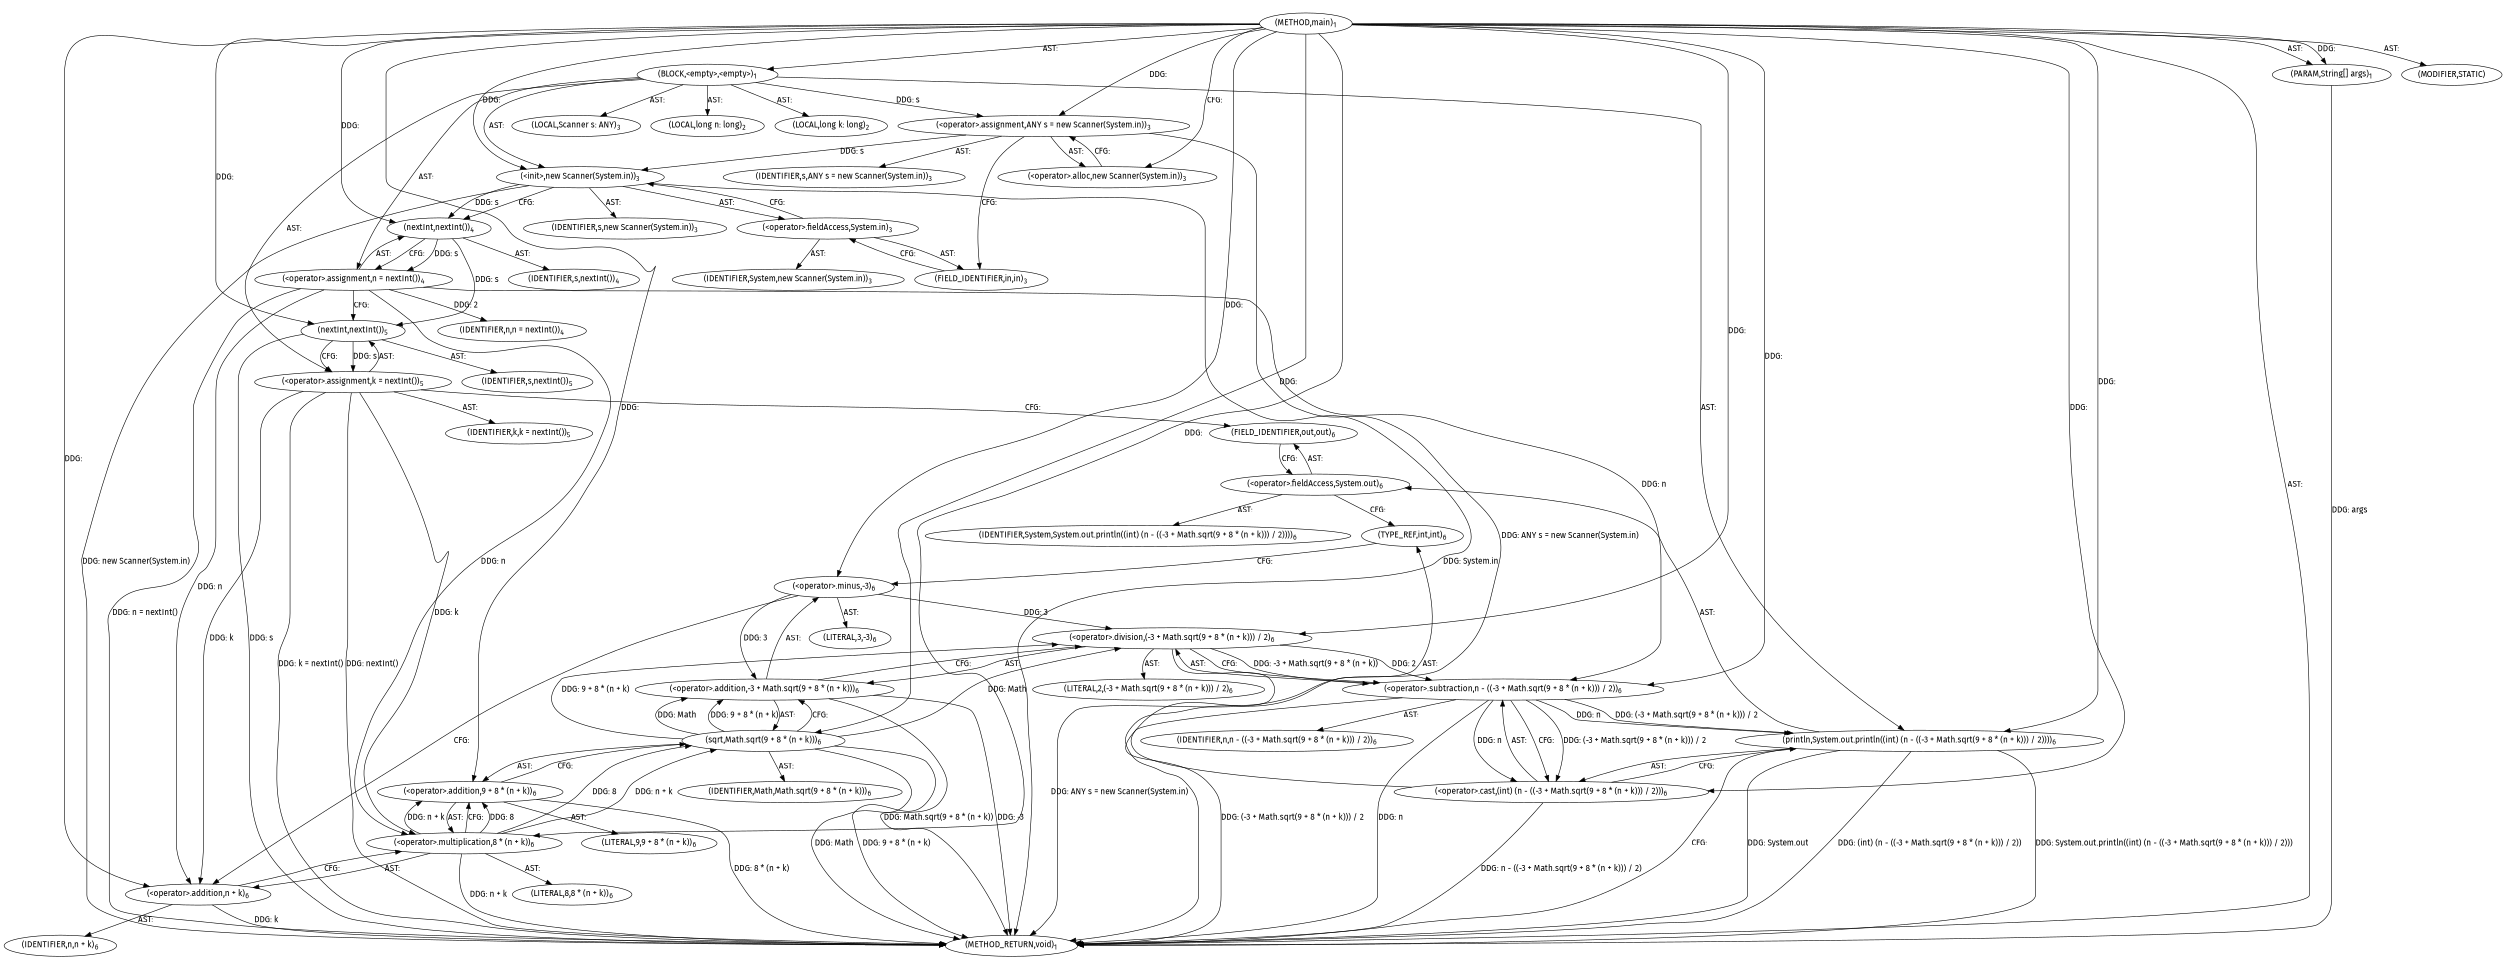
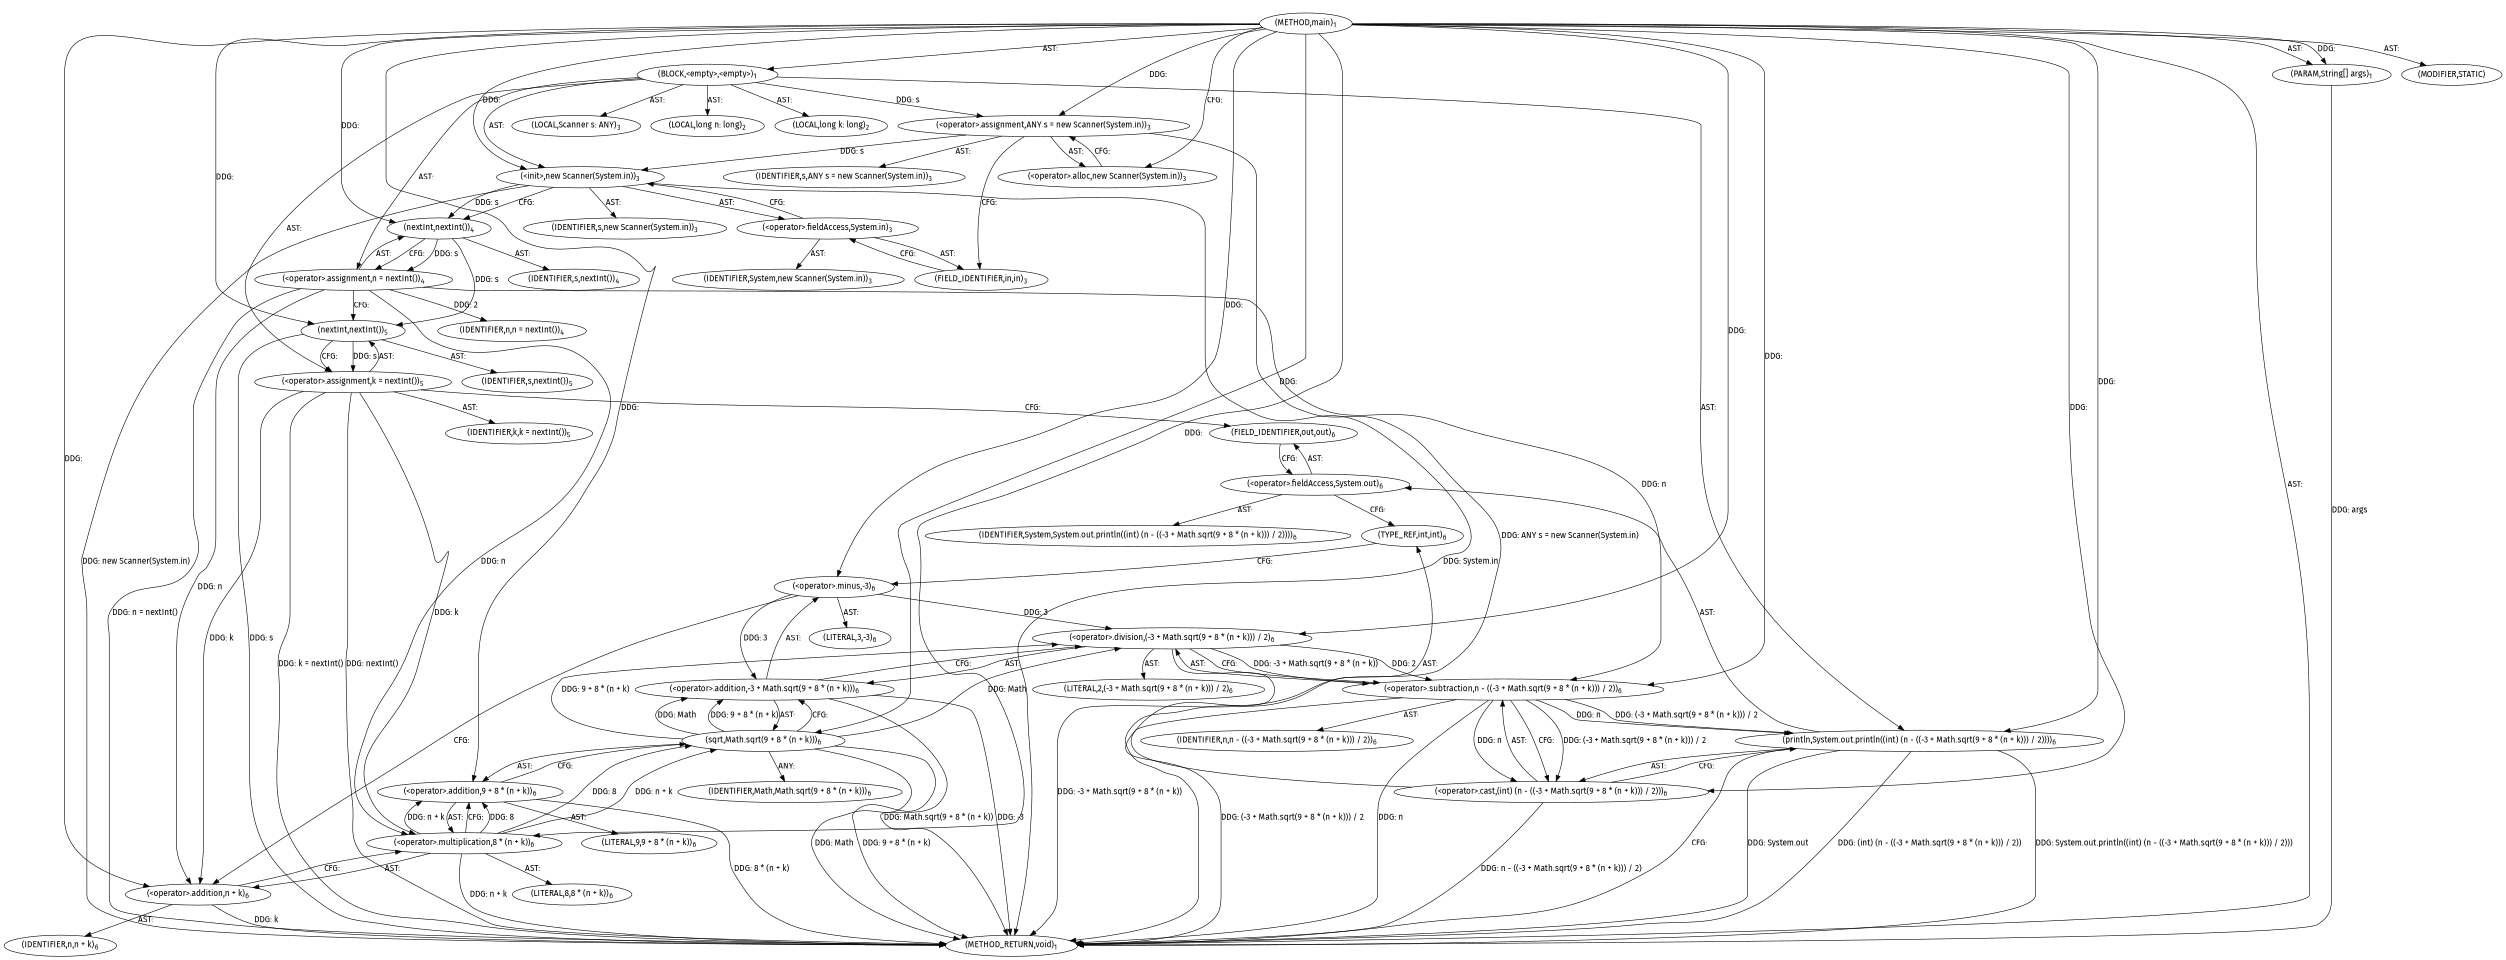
edge "(sqrt,Math.sqrt(9 + 8 * (n + k)))" -> "(IDENTIFIER,Math,Math.sqrt(9 + 8 * (n + k)))": label "AST: " -> "ANY: "
edge "(<operator>.division,(-3 + Math.sqrt(9 + 8 * (n + k))) / 2)" -> "(METHOD_RETURN,void)": label "DDG: ANY s = new Scanner(System.in)" -> "DDG: -3 + Math.sqrt(9 + 8 * (n + k))"
